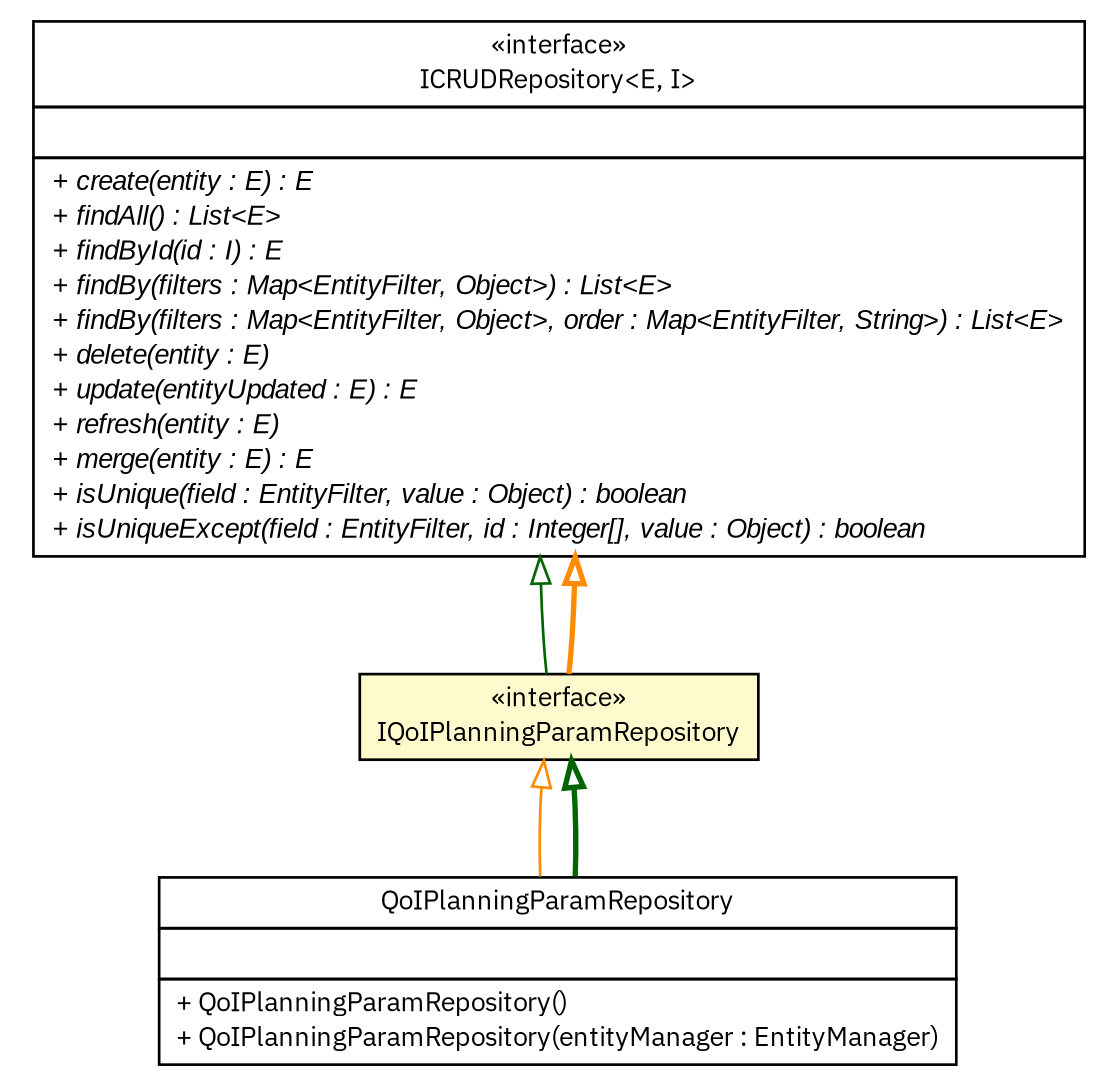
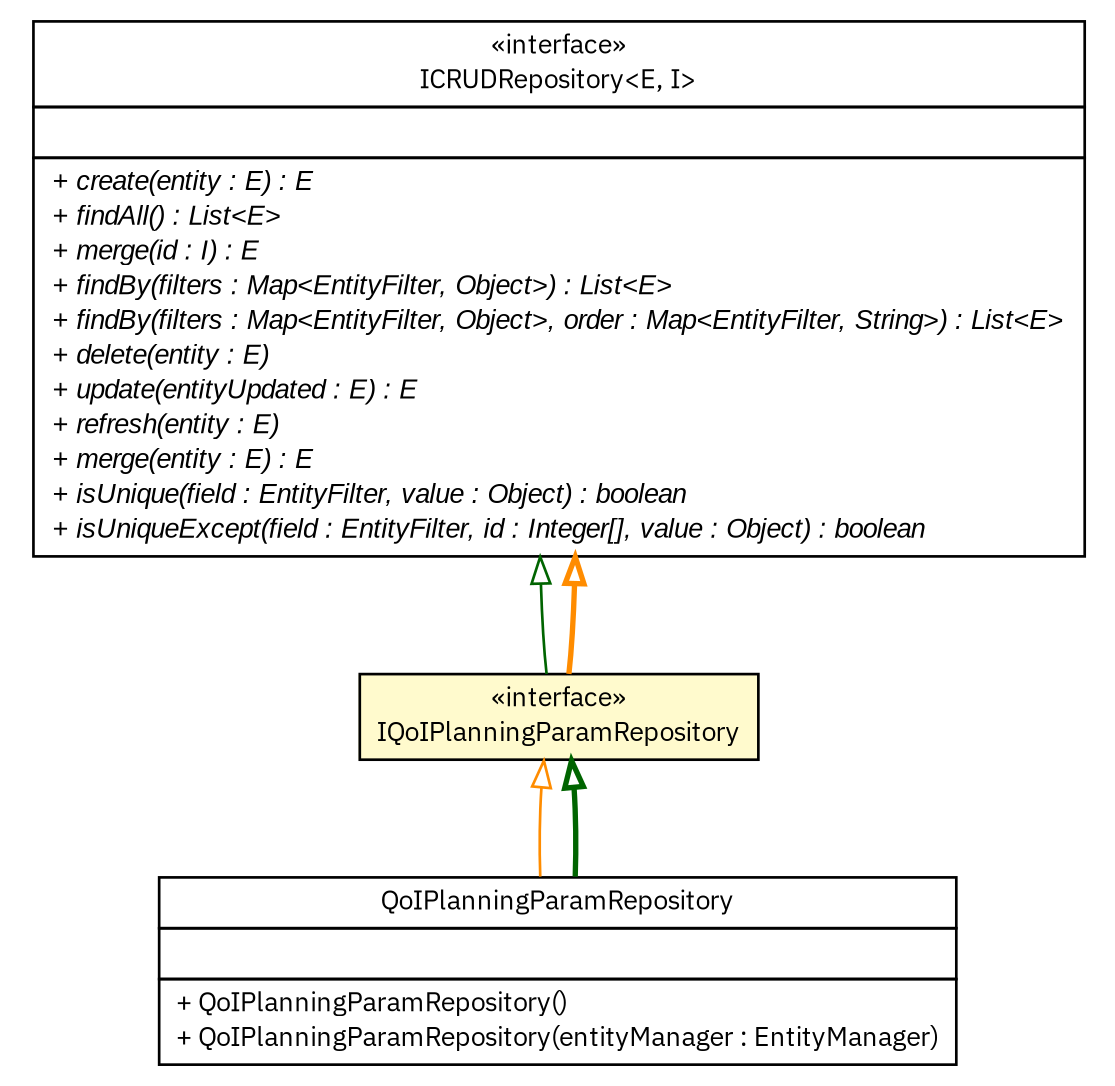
node "ICRUDRepository<E, I>": text "+ findById(id : I) : E" -> "+ merge(id : I) : E"
